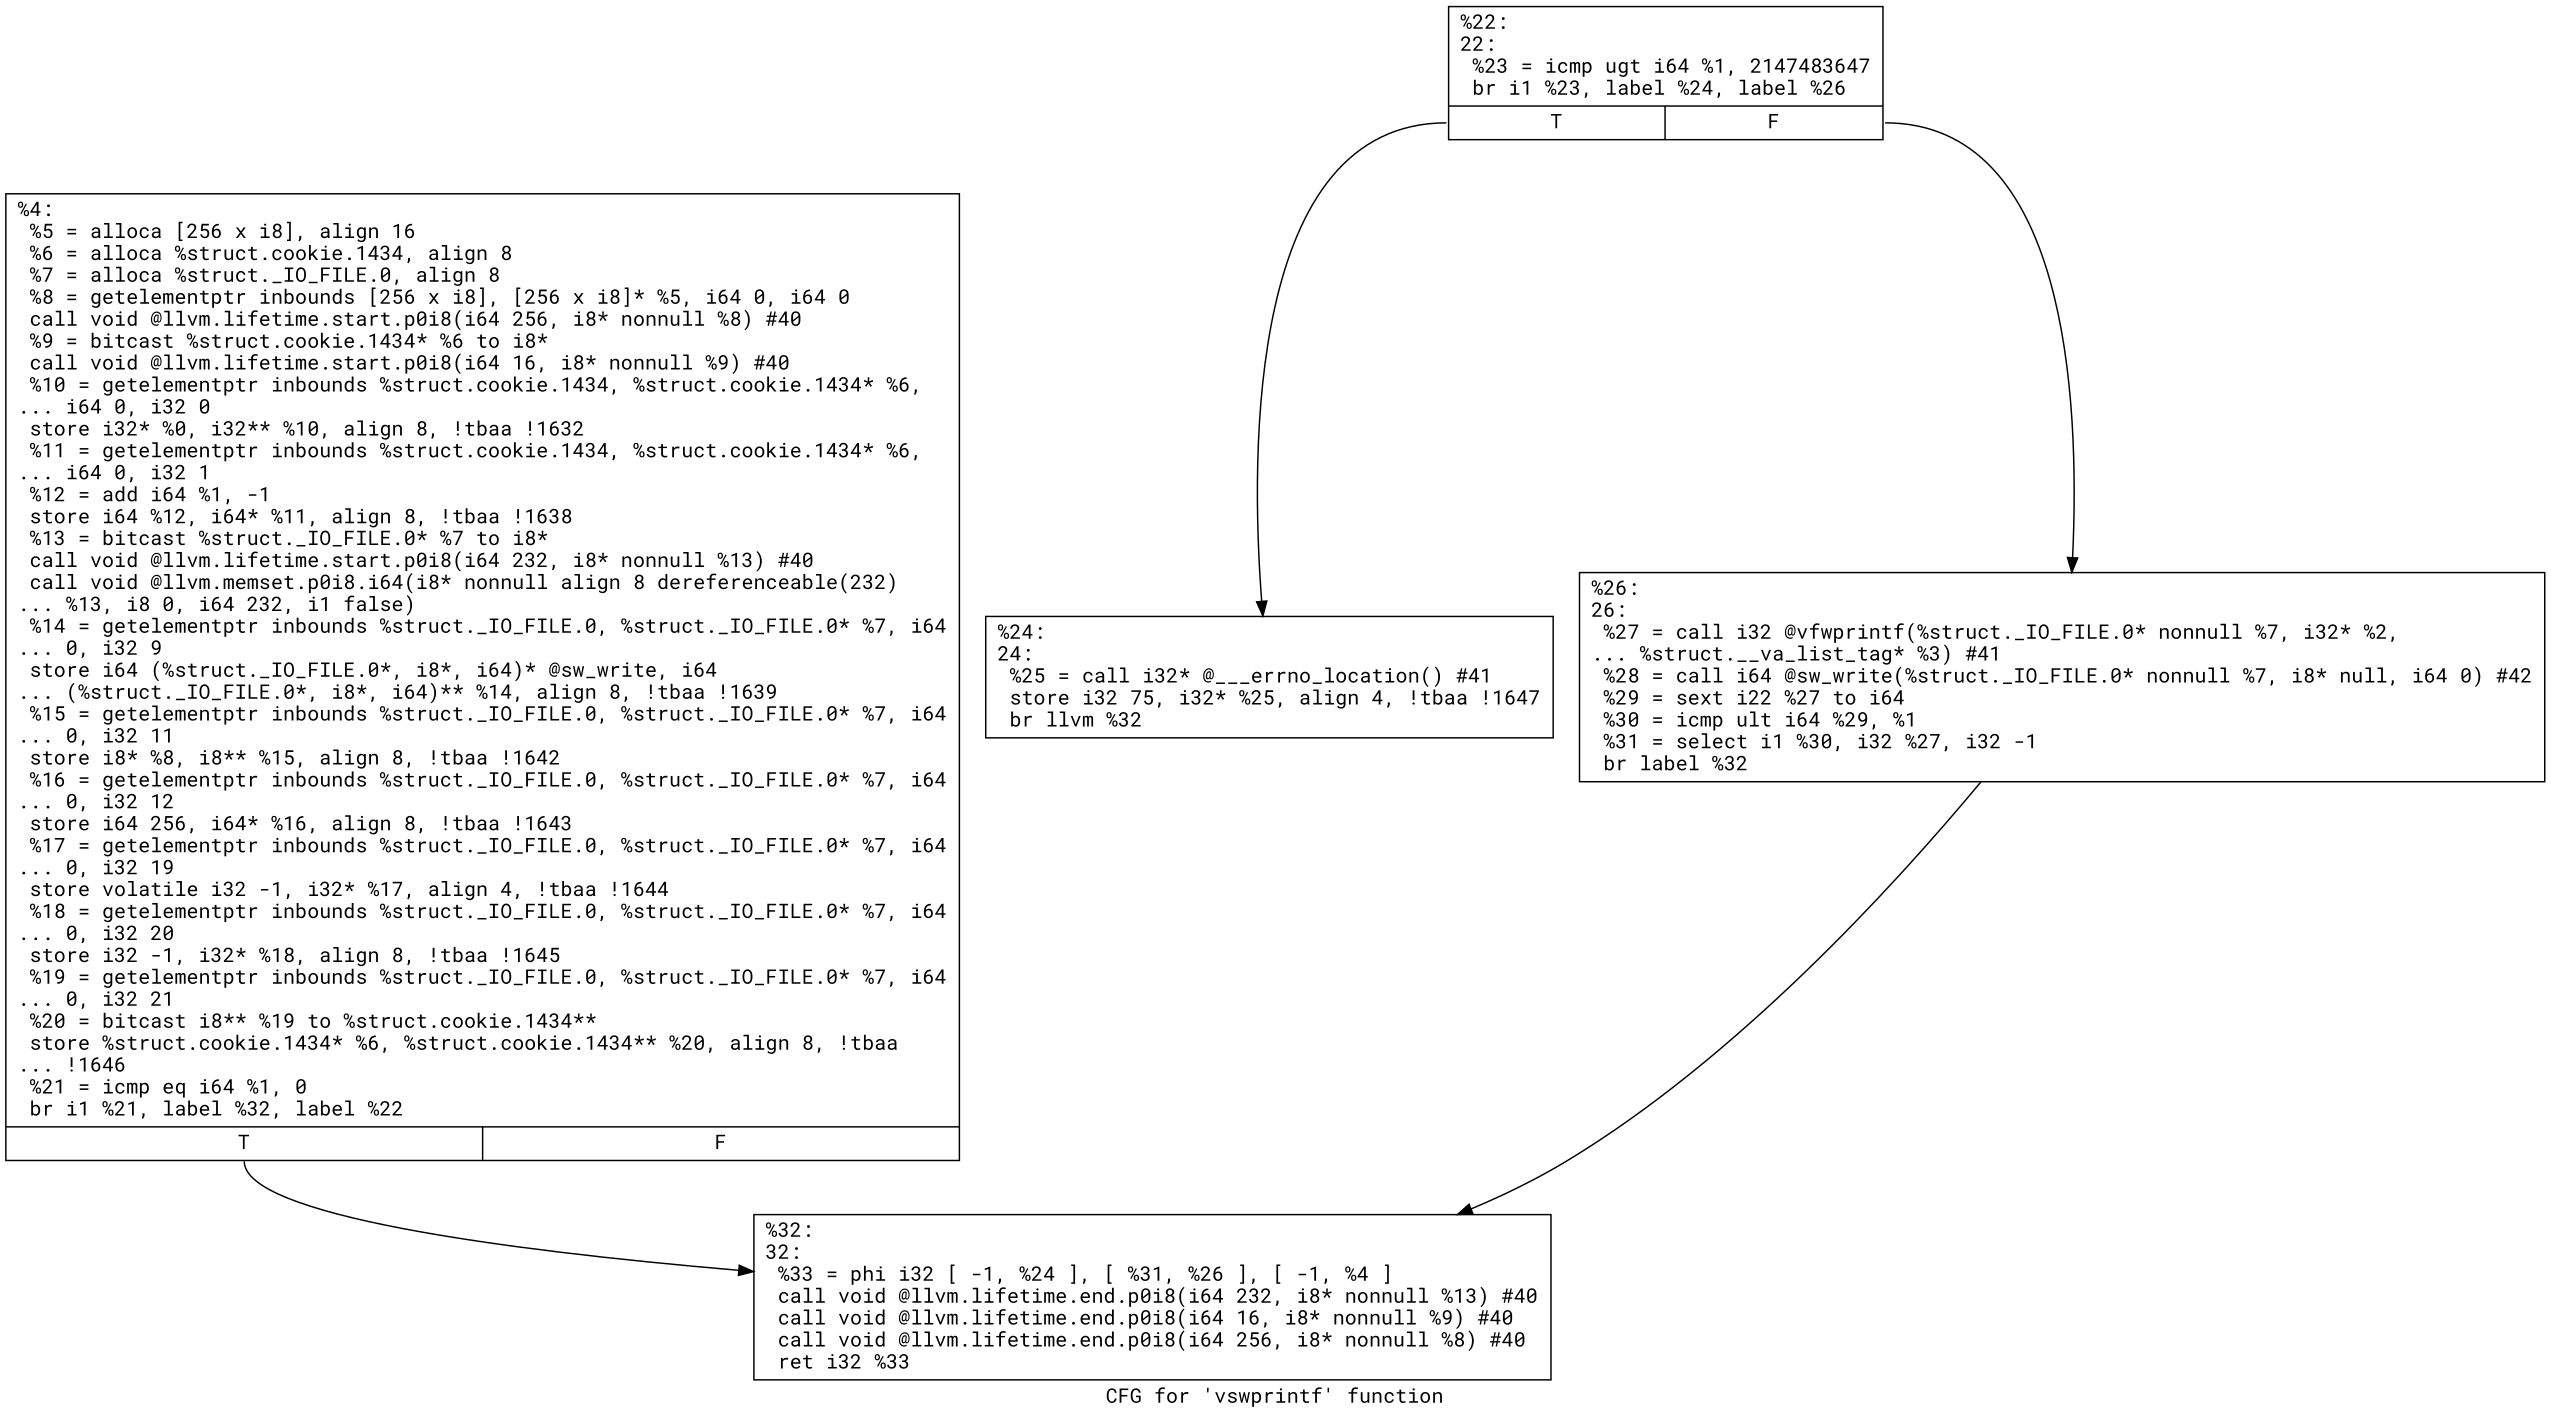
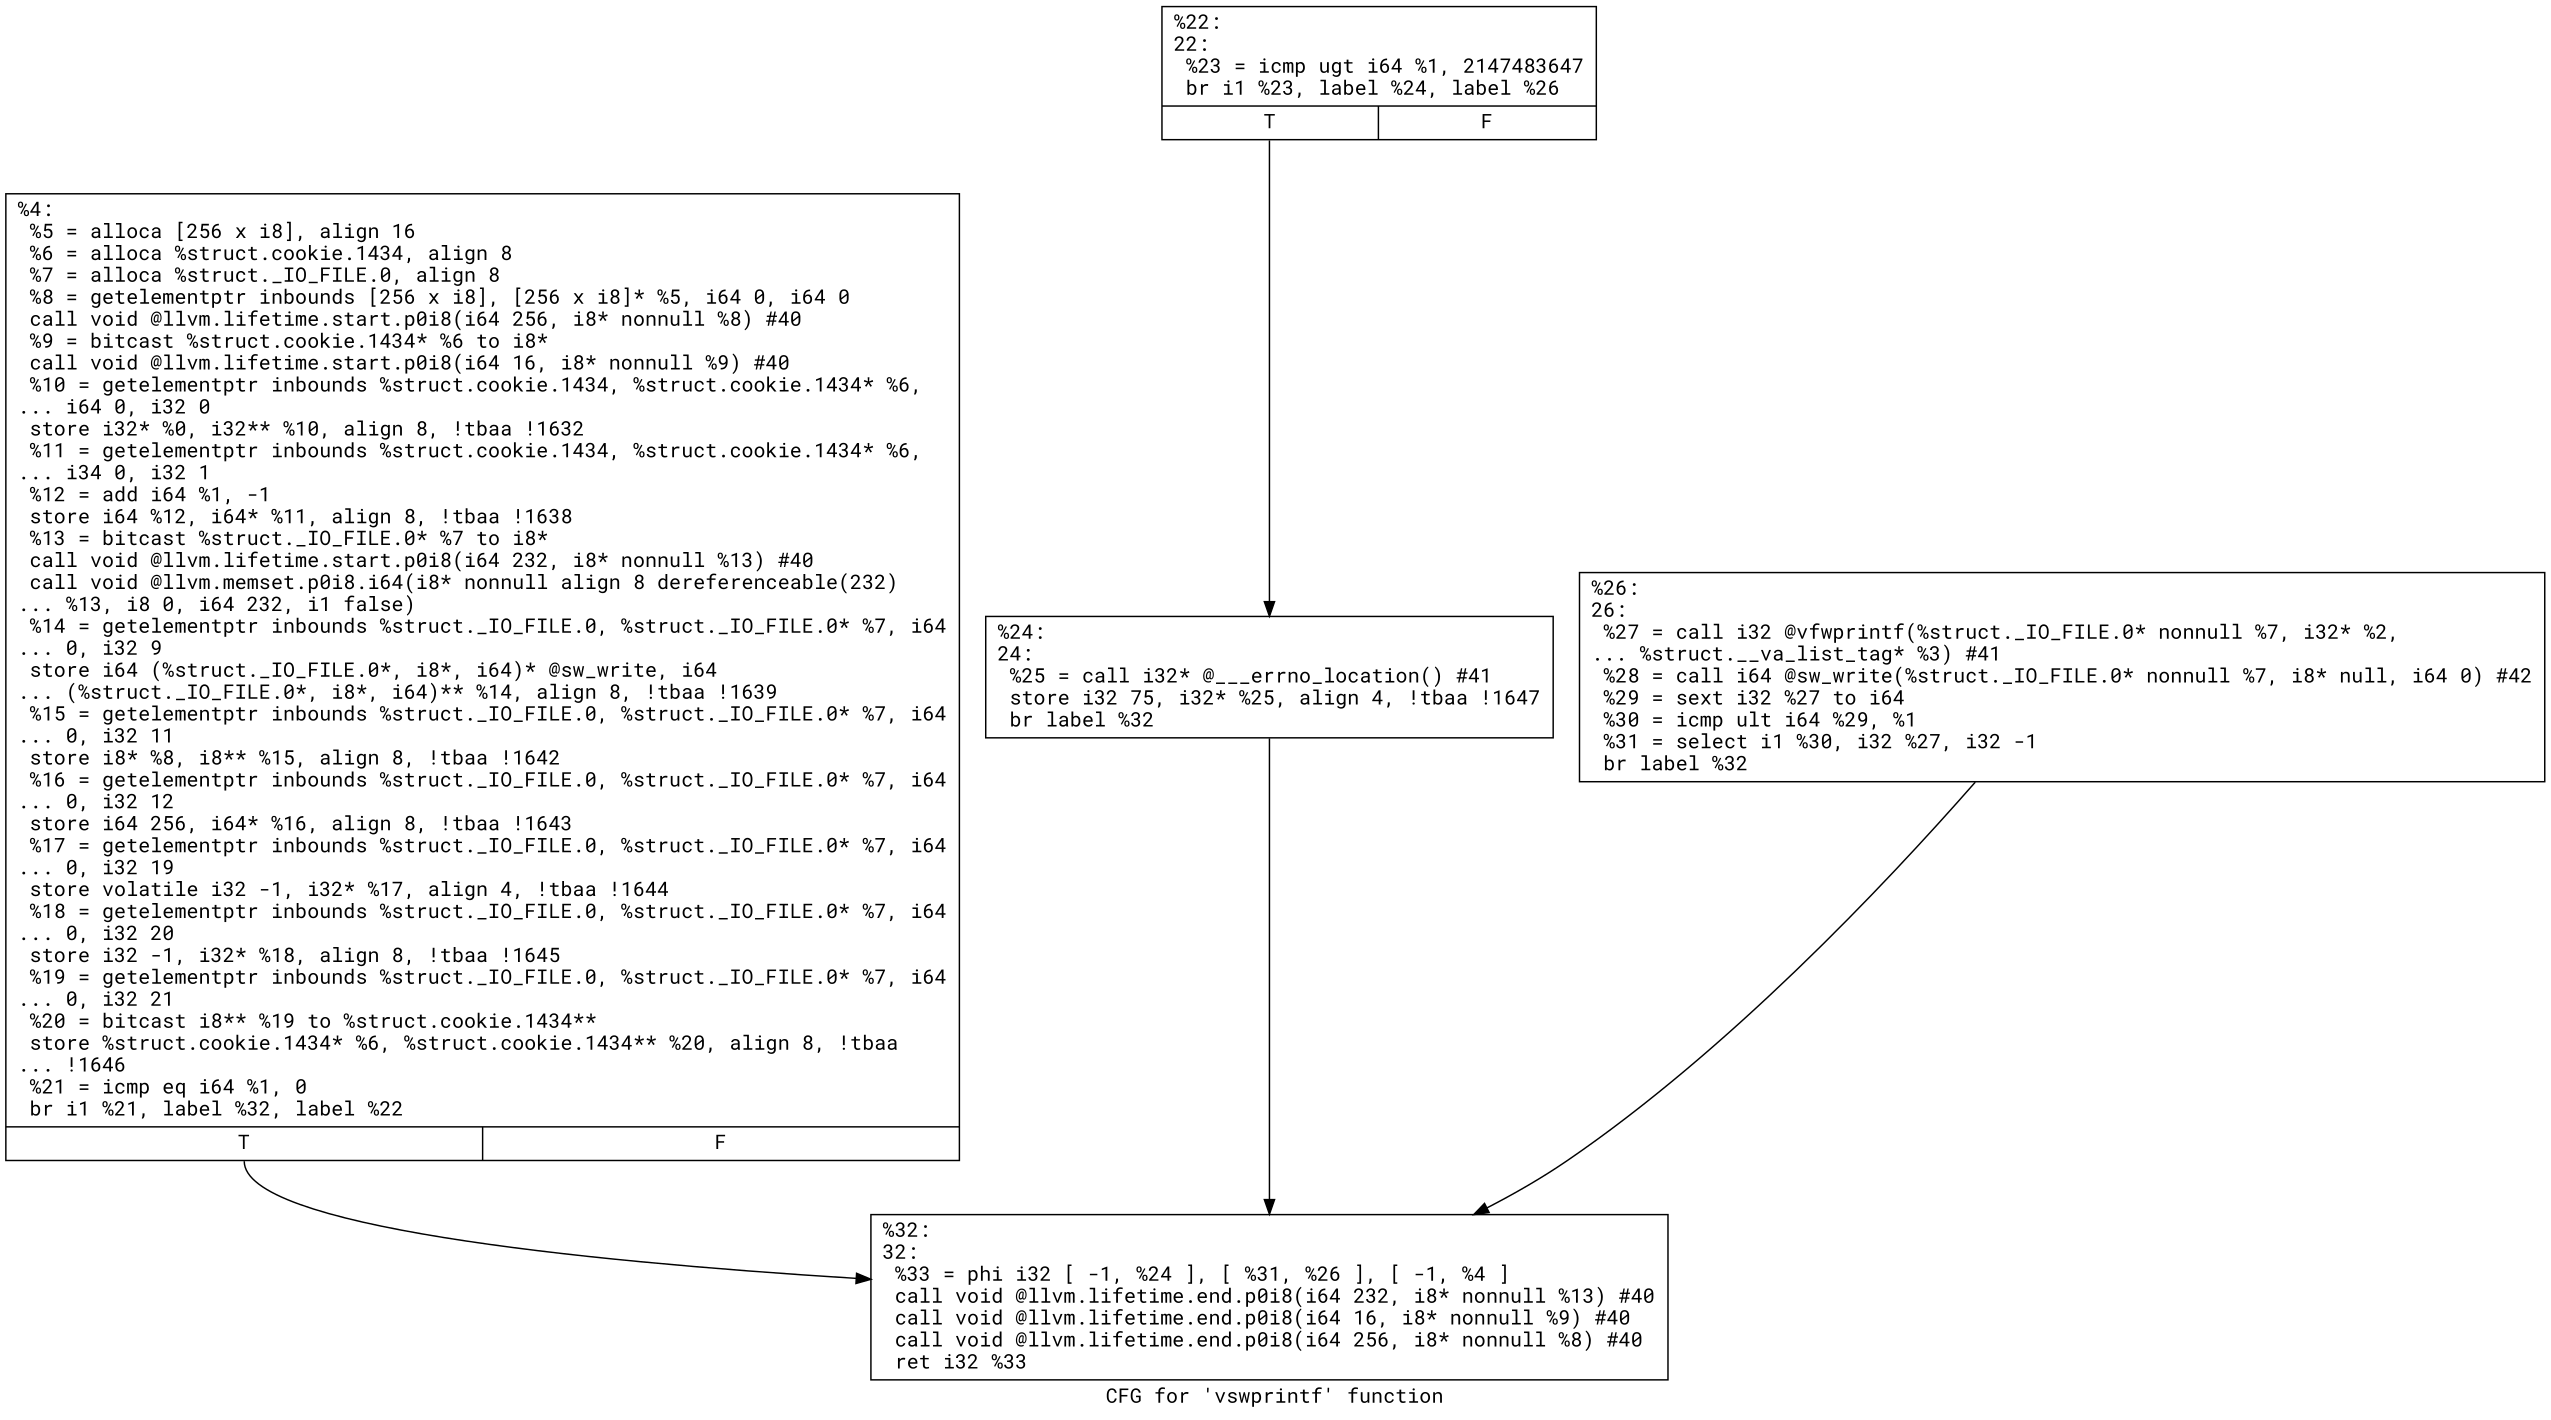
edge "%22:" -> "%26:": removed
node "%4:": text "... i64 0, i32 1" -> "... i34 0, i32 1"
node "%26:": text "%29 = sext i22 %27 to i64" -> "%29 = sext i32 %27 to i64"
node "%24:": text "br llvm %32" -> "br label %32"
edge "%24:" -> "%32:": added
